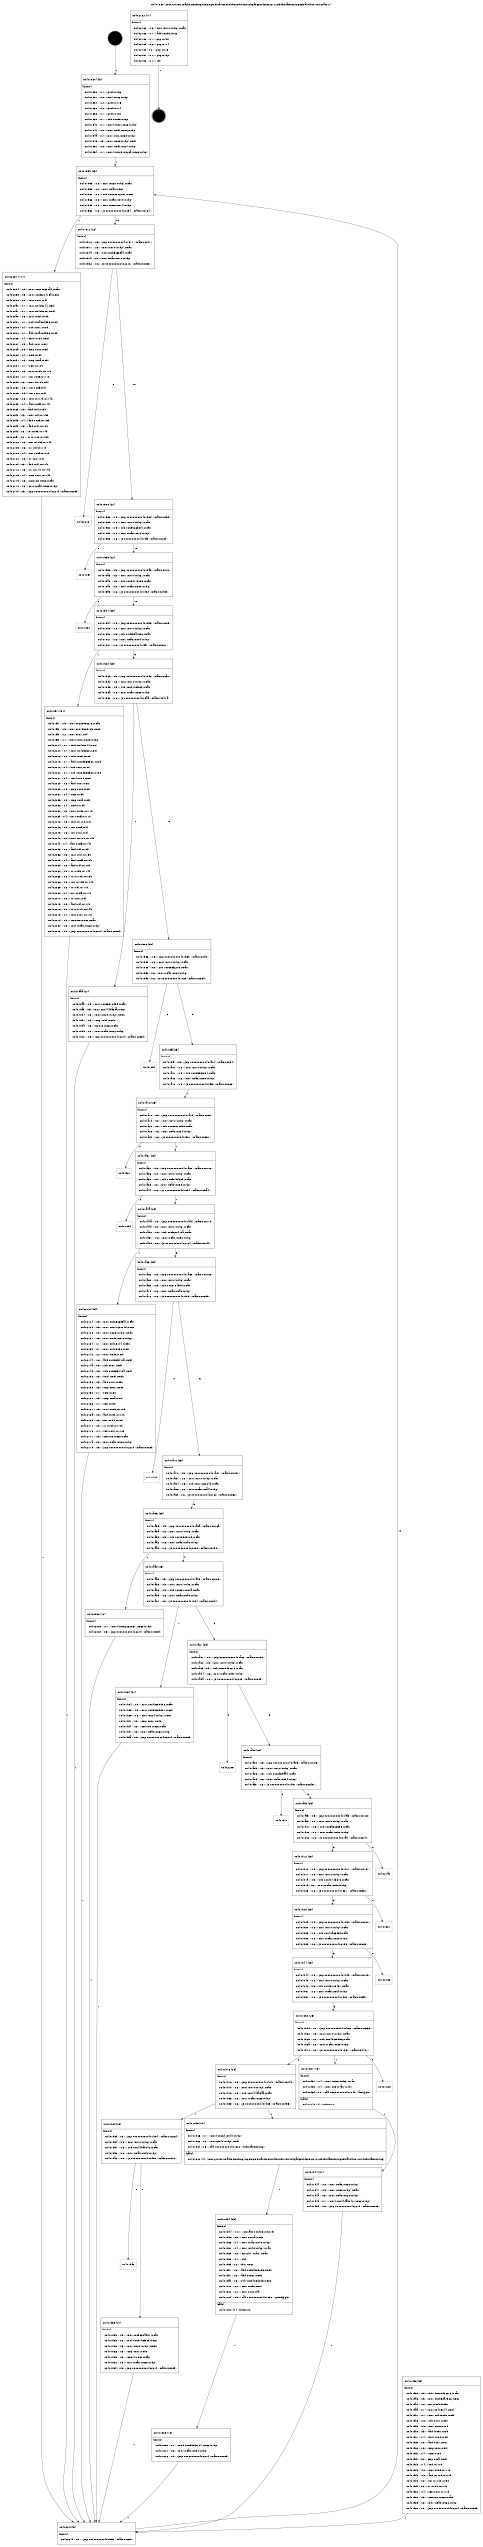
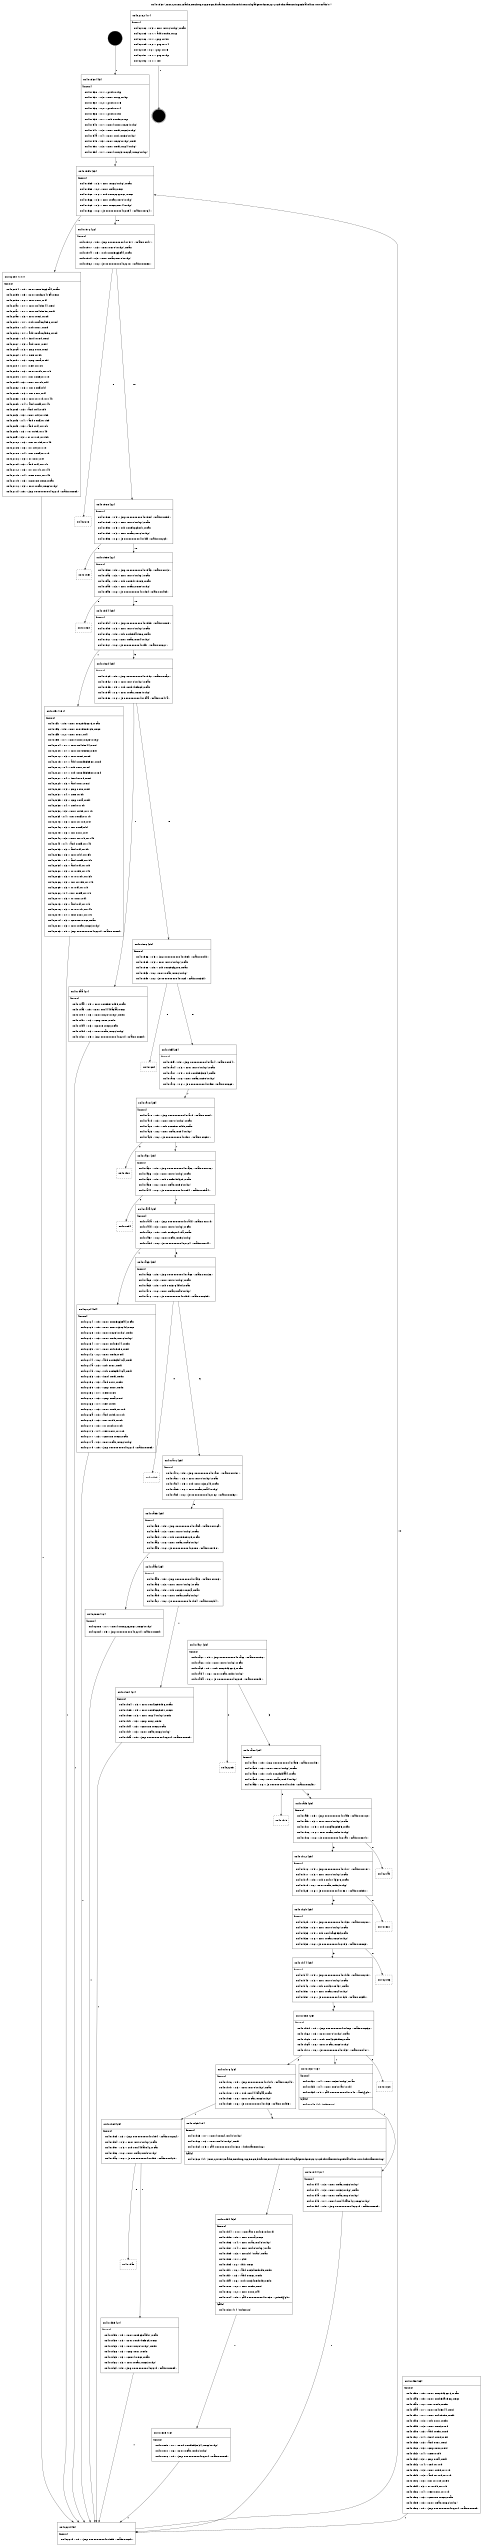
edge "0x401a95 [25]" -> "0x401aae [25]": removed, label "4"
edge "0x401aae [25]" -> "0x401ac7 [25]": removed, label "3"
